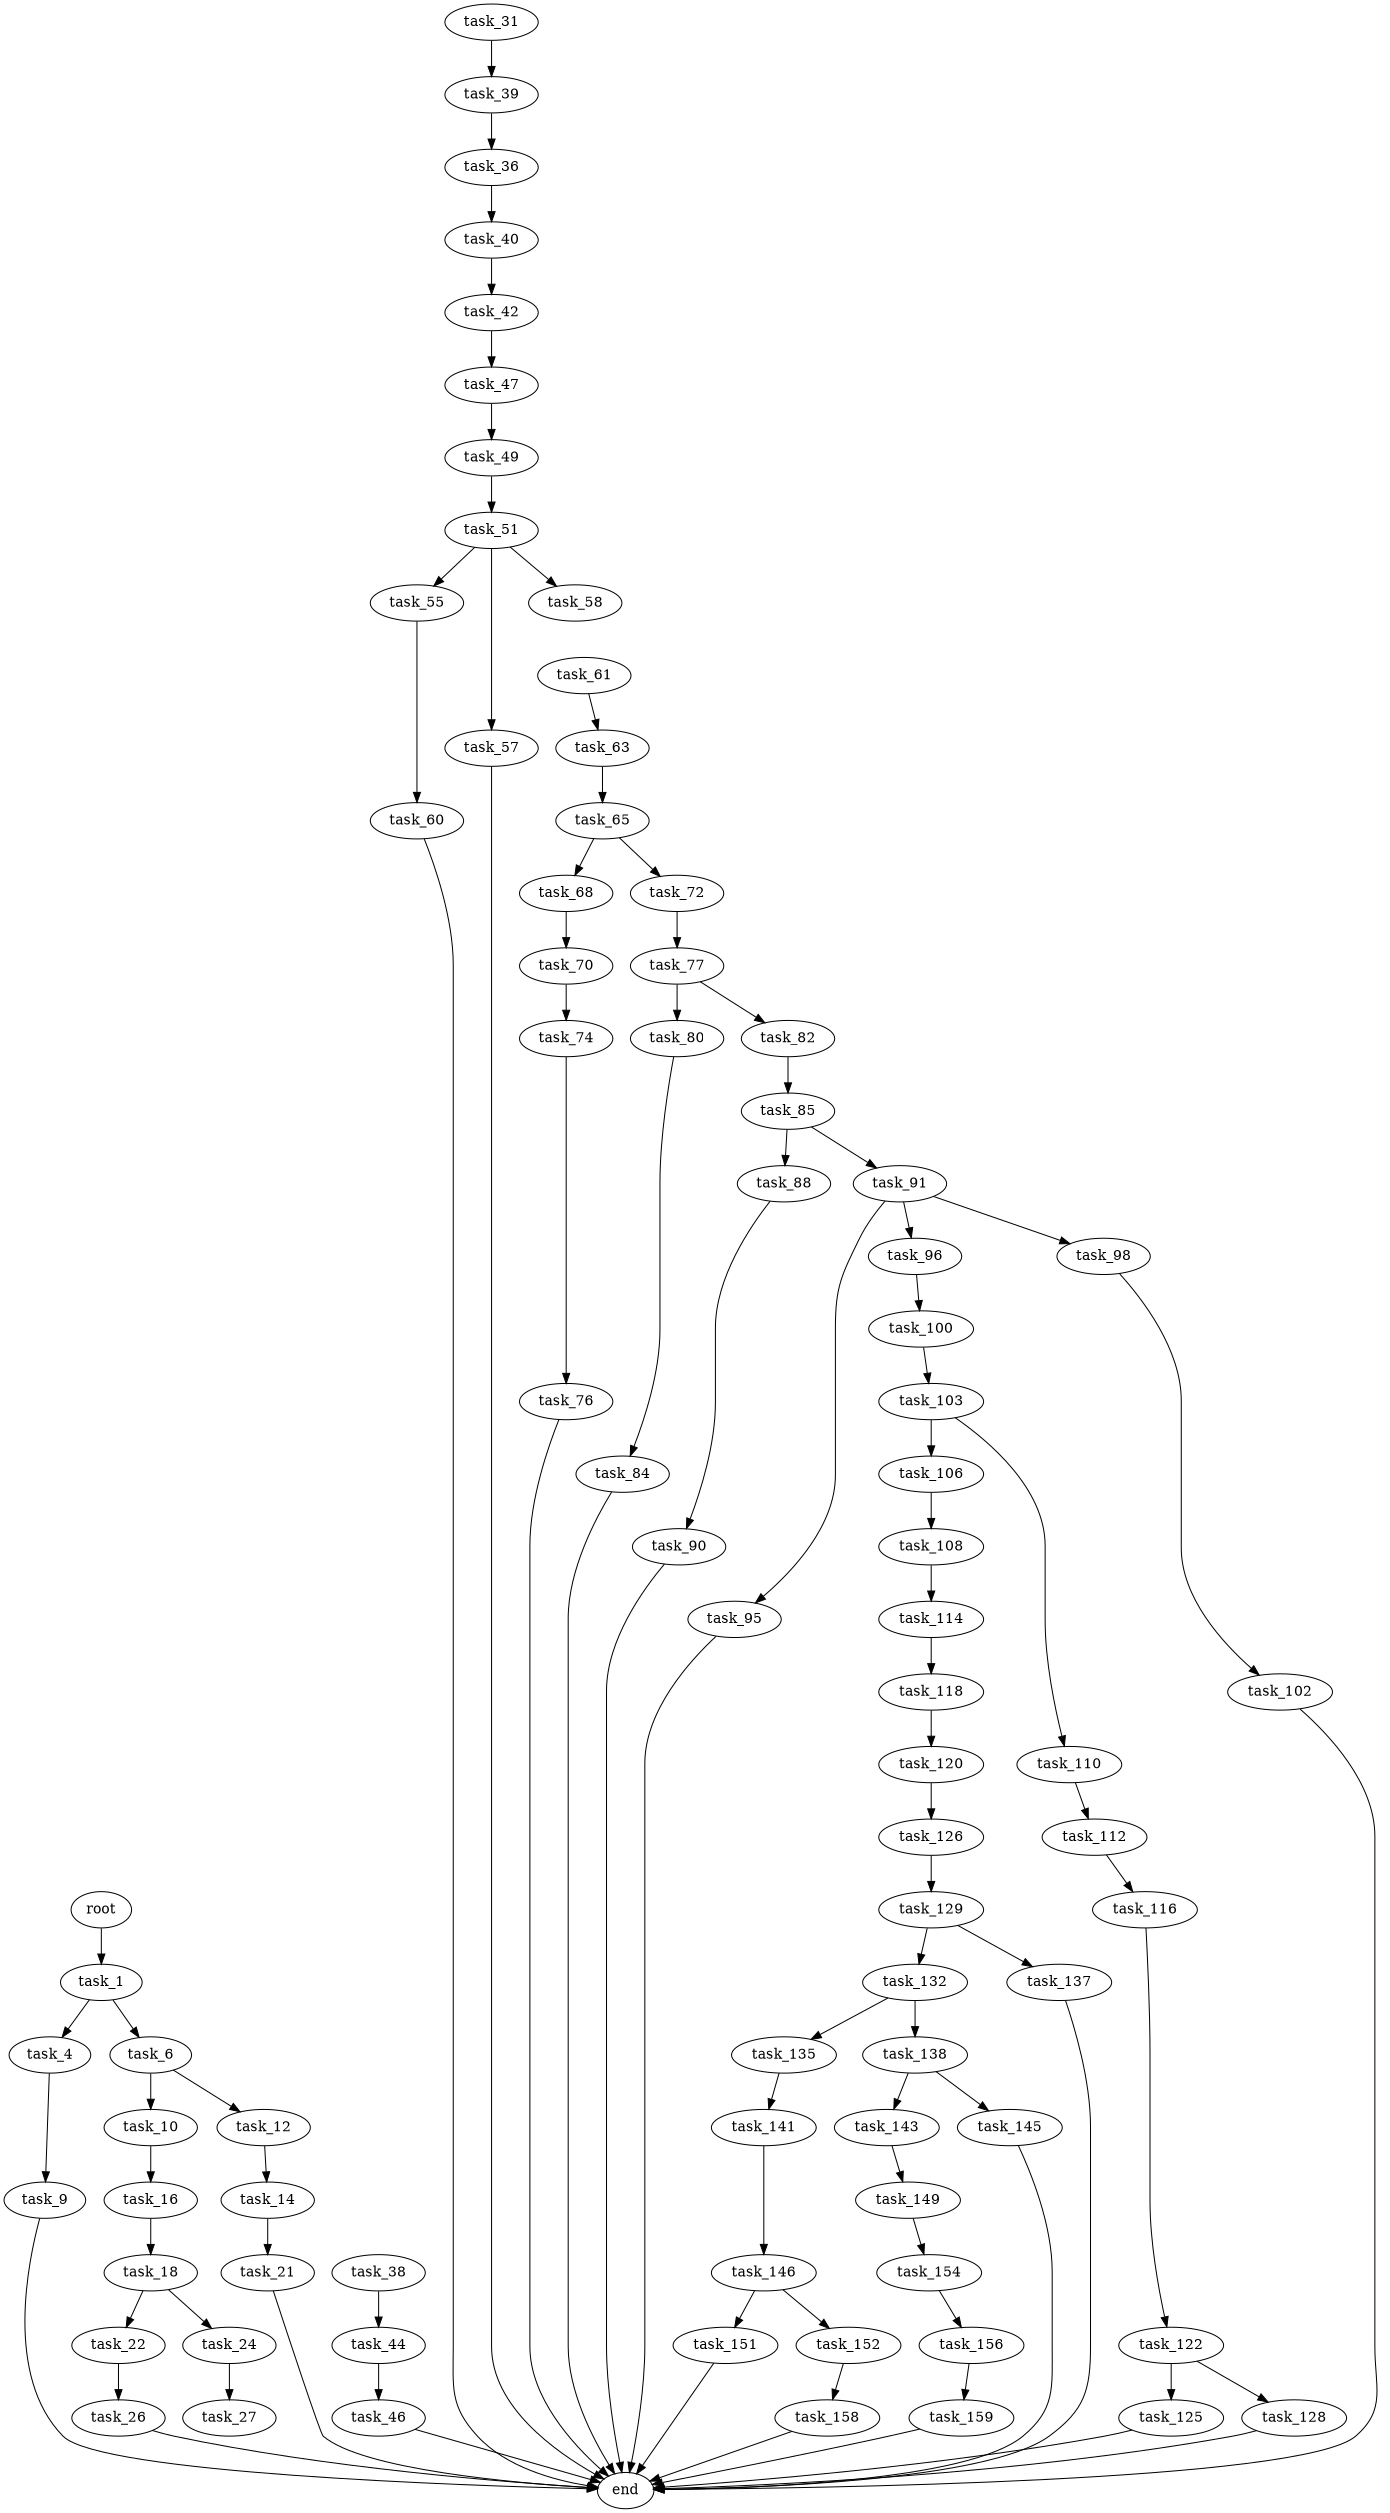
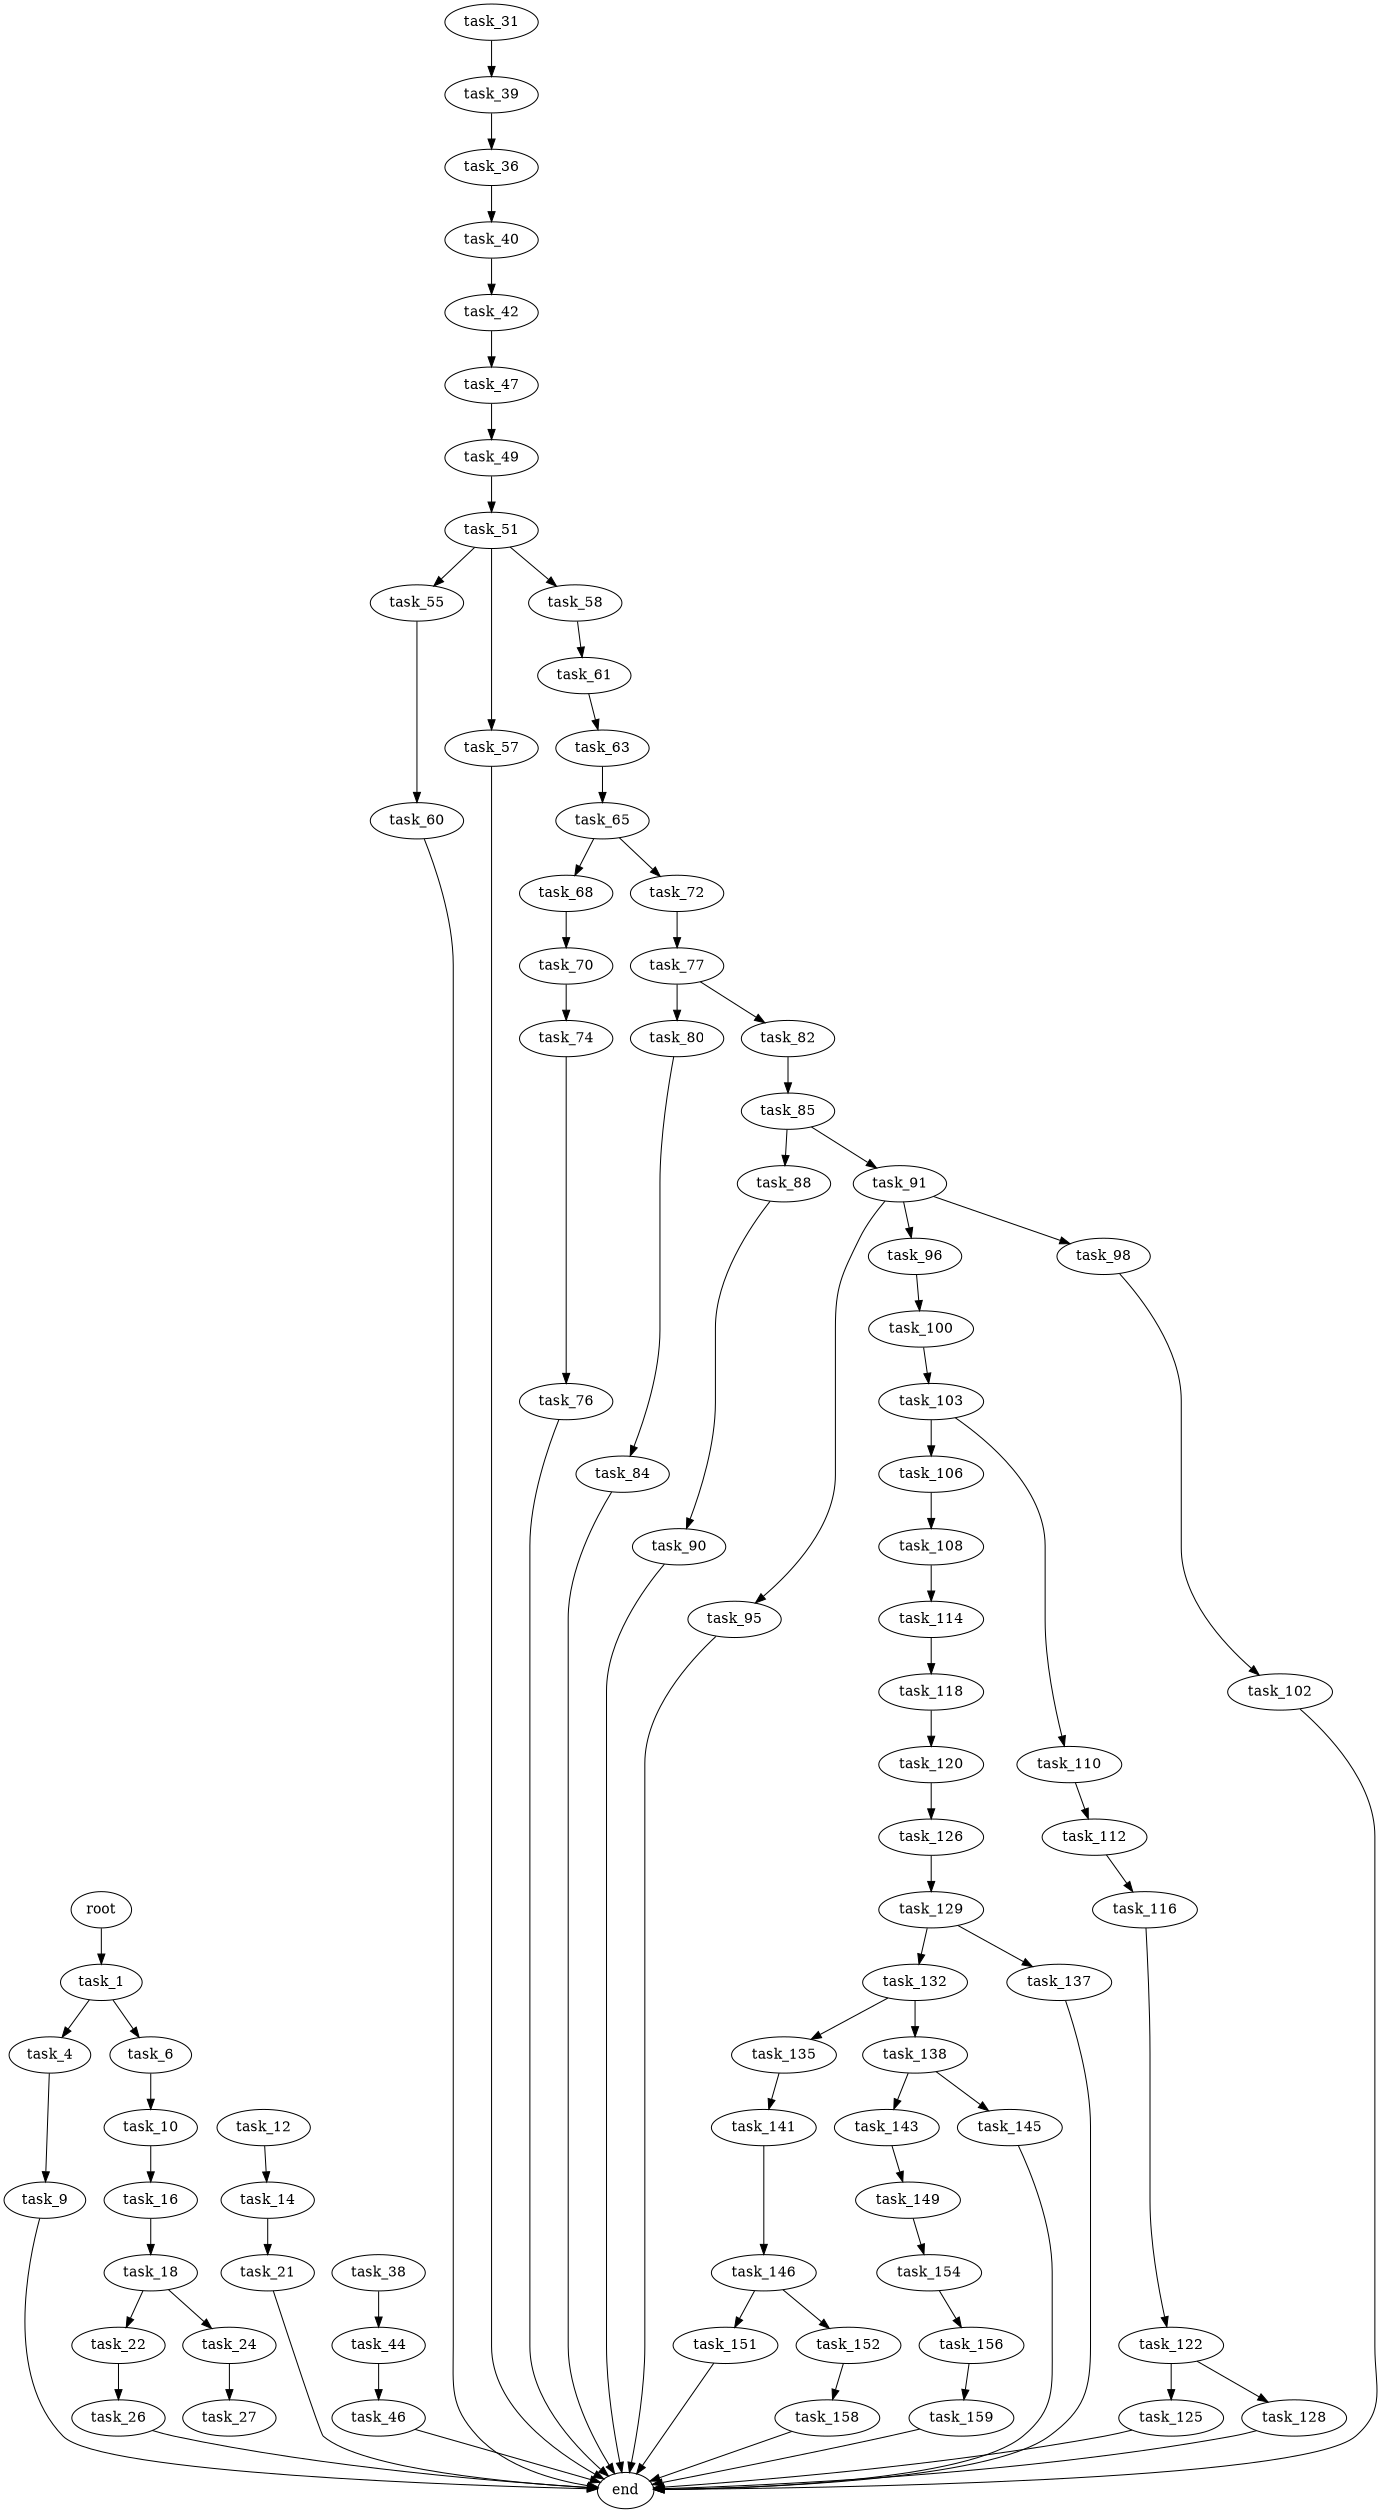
edge "task_58" -> "task_61": added
edge "task_6" -> "task_12": removed
